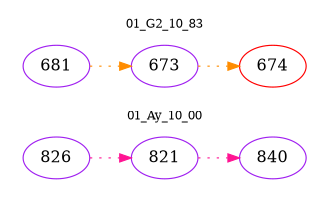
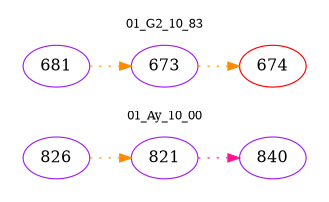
edge "826" -> "821": color deeppink -> darkorange
